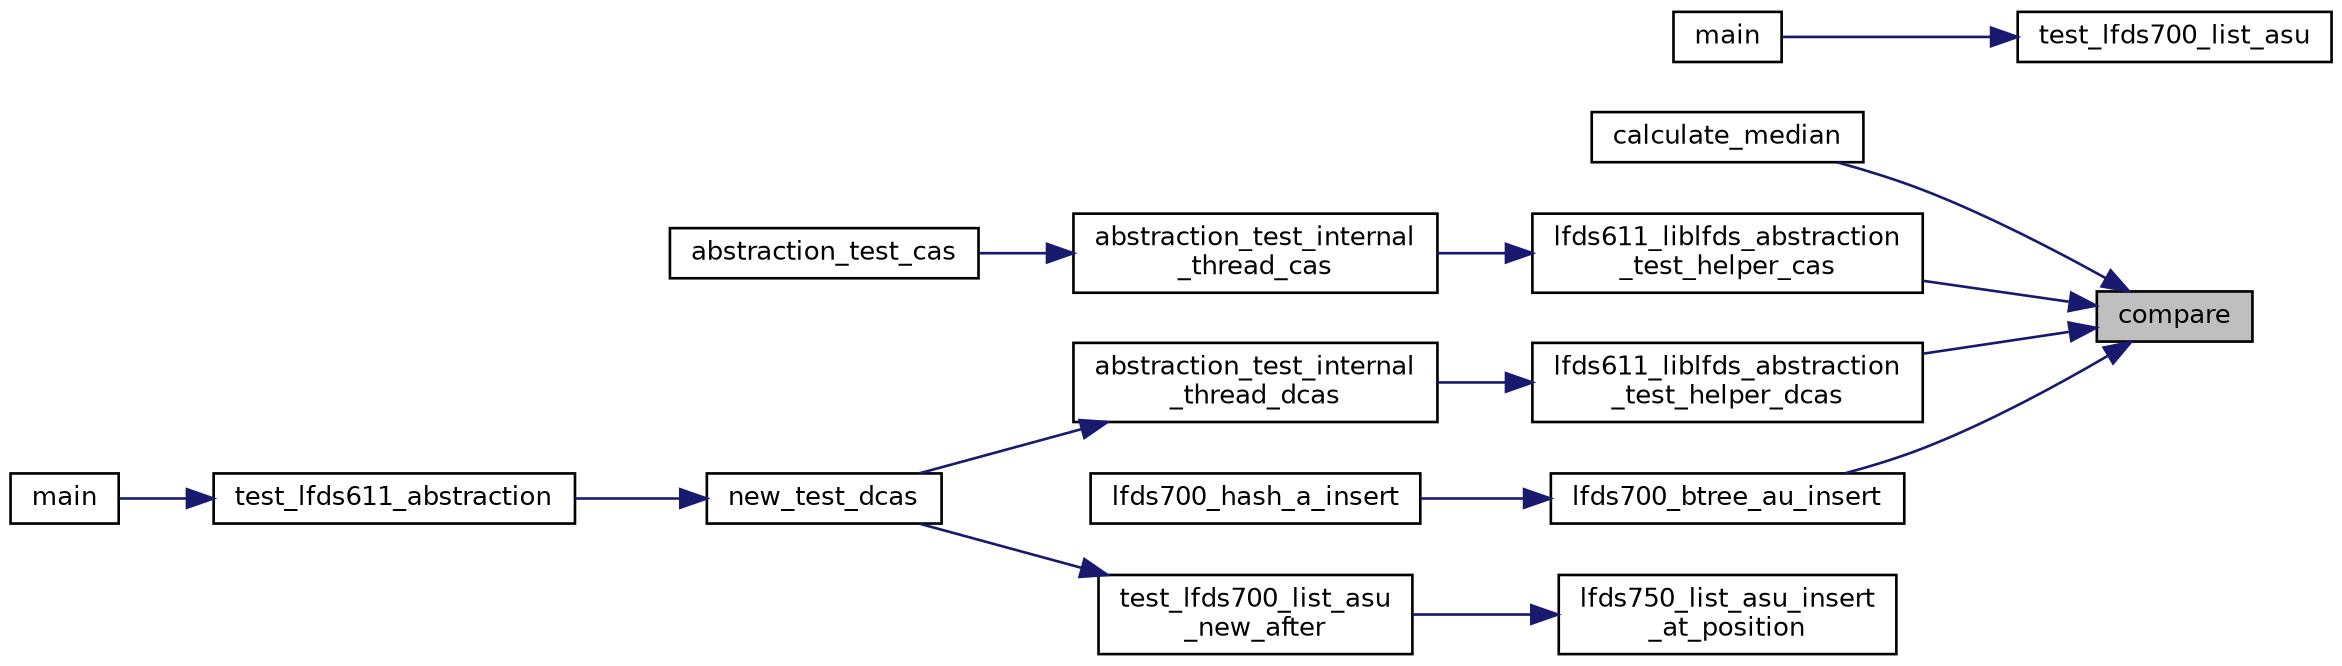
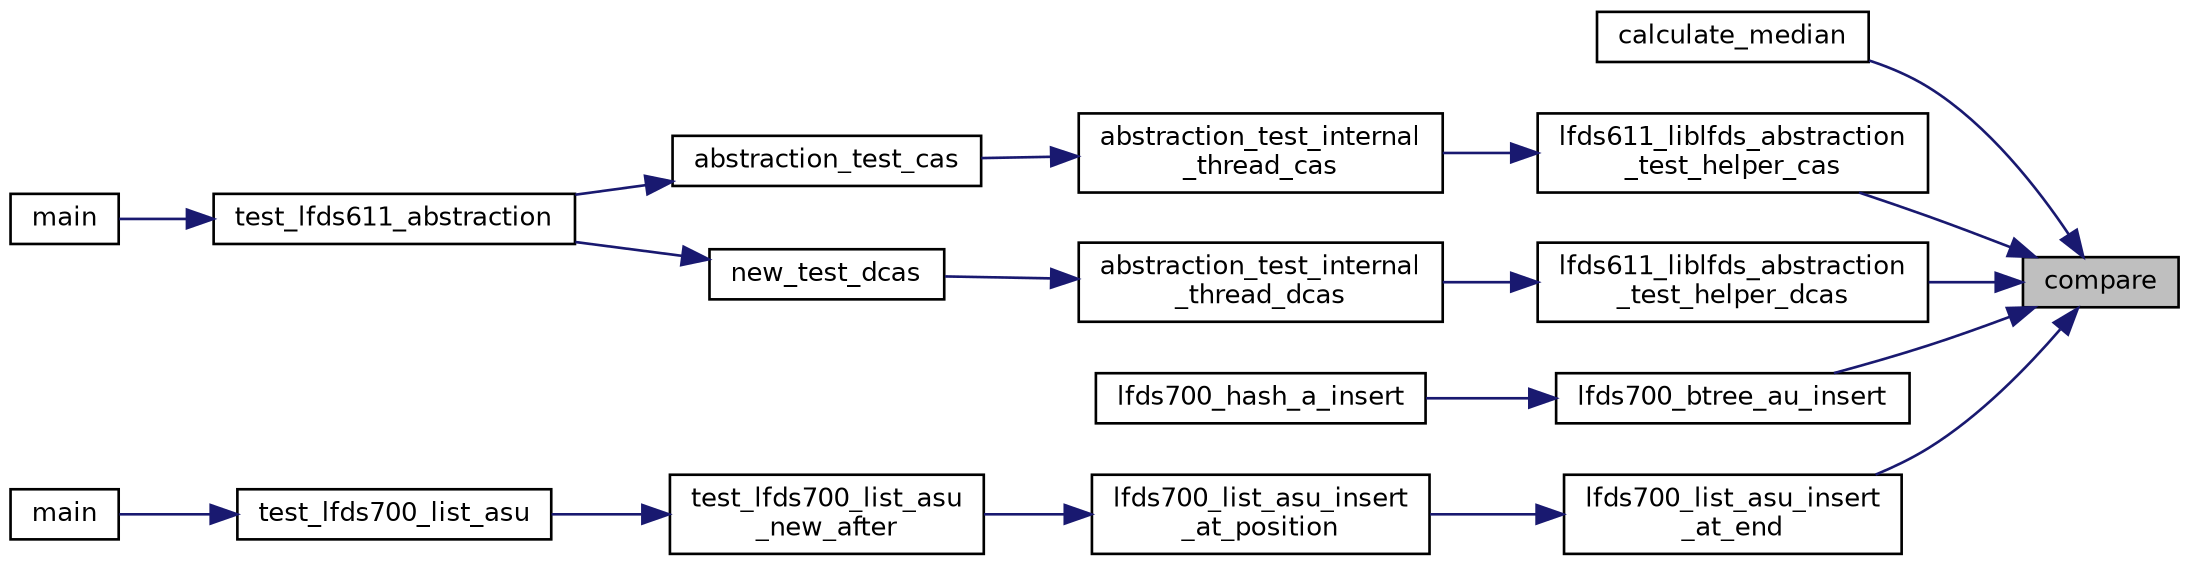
edge "test_lfds611_abstraction" -> "abstraction_test_cas": added
node "lfds700_list_asu_insert _at_end": added
edge "new_test_dcas" -> "test_lfds700_list_asu _new_after": now "test_lfds700_list_asu" -> "test_lfds700_list_asu _new_after"
node "lfds750_list_asu_insert _at_position": label "lfds750_list_asu_insert _at_position" -> "lfds700_list_asu_insert _at_position"
